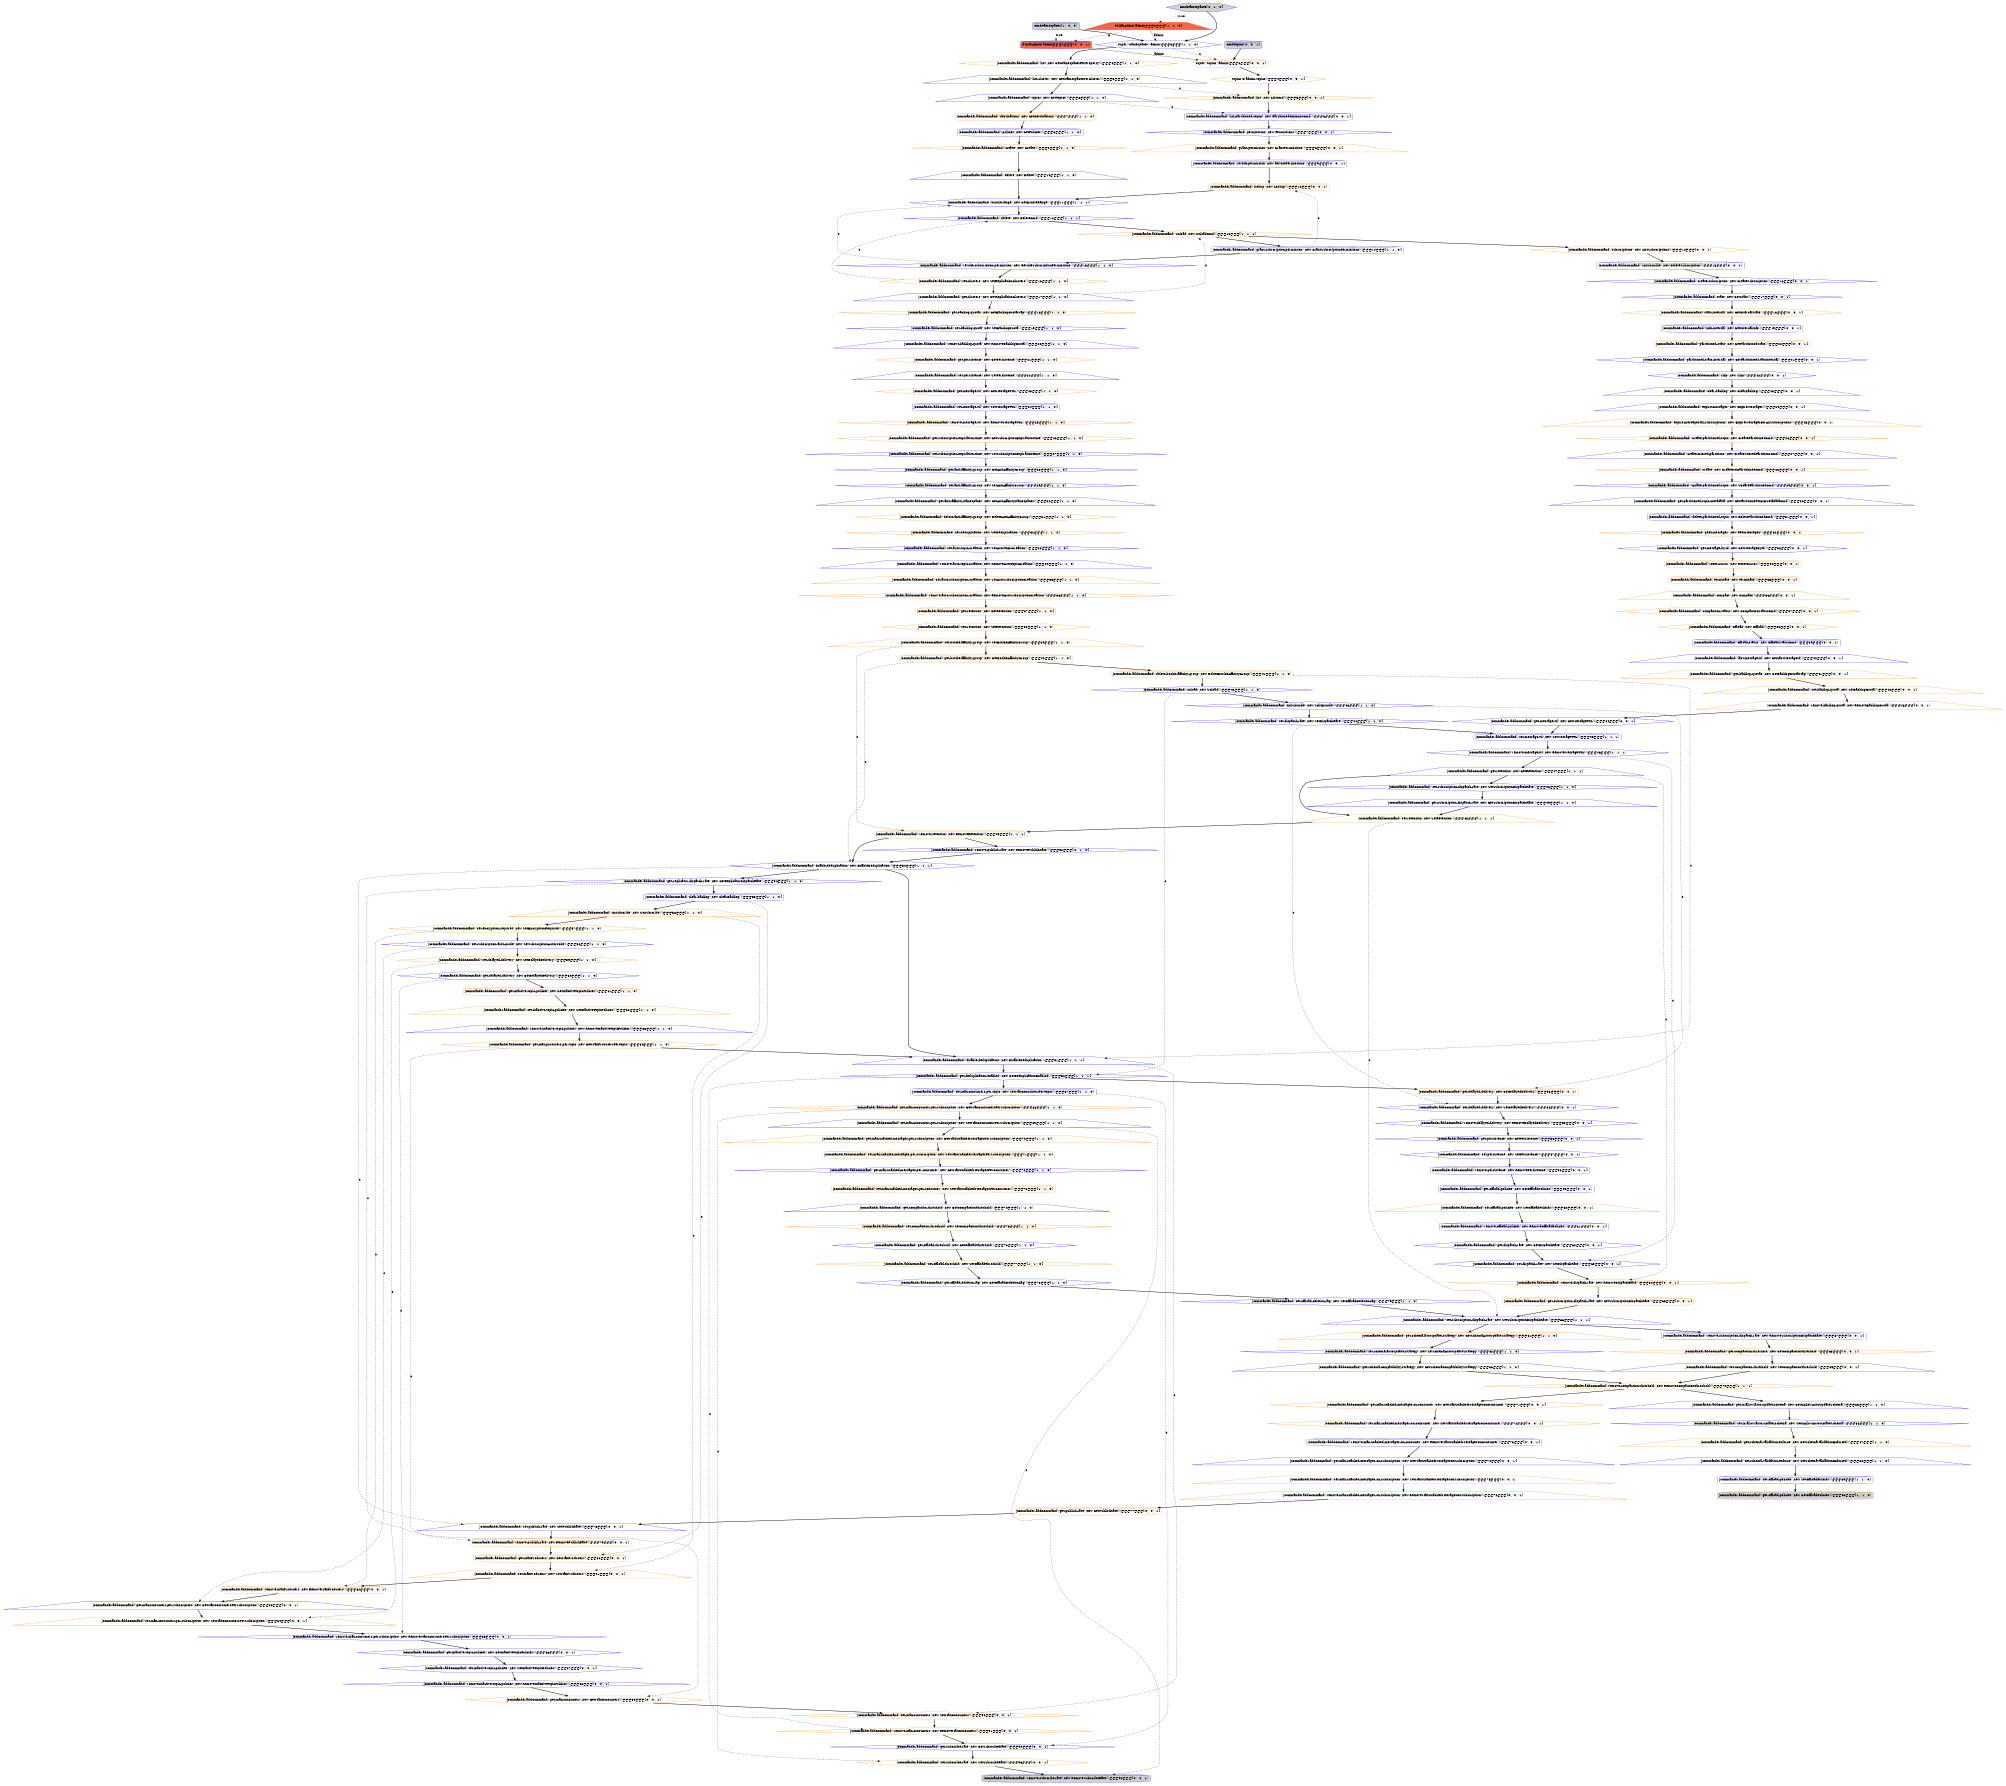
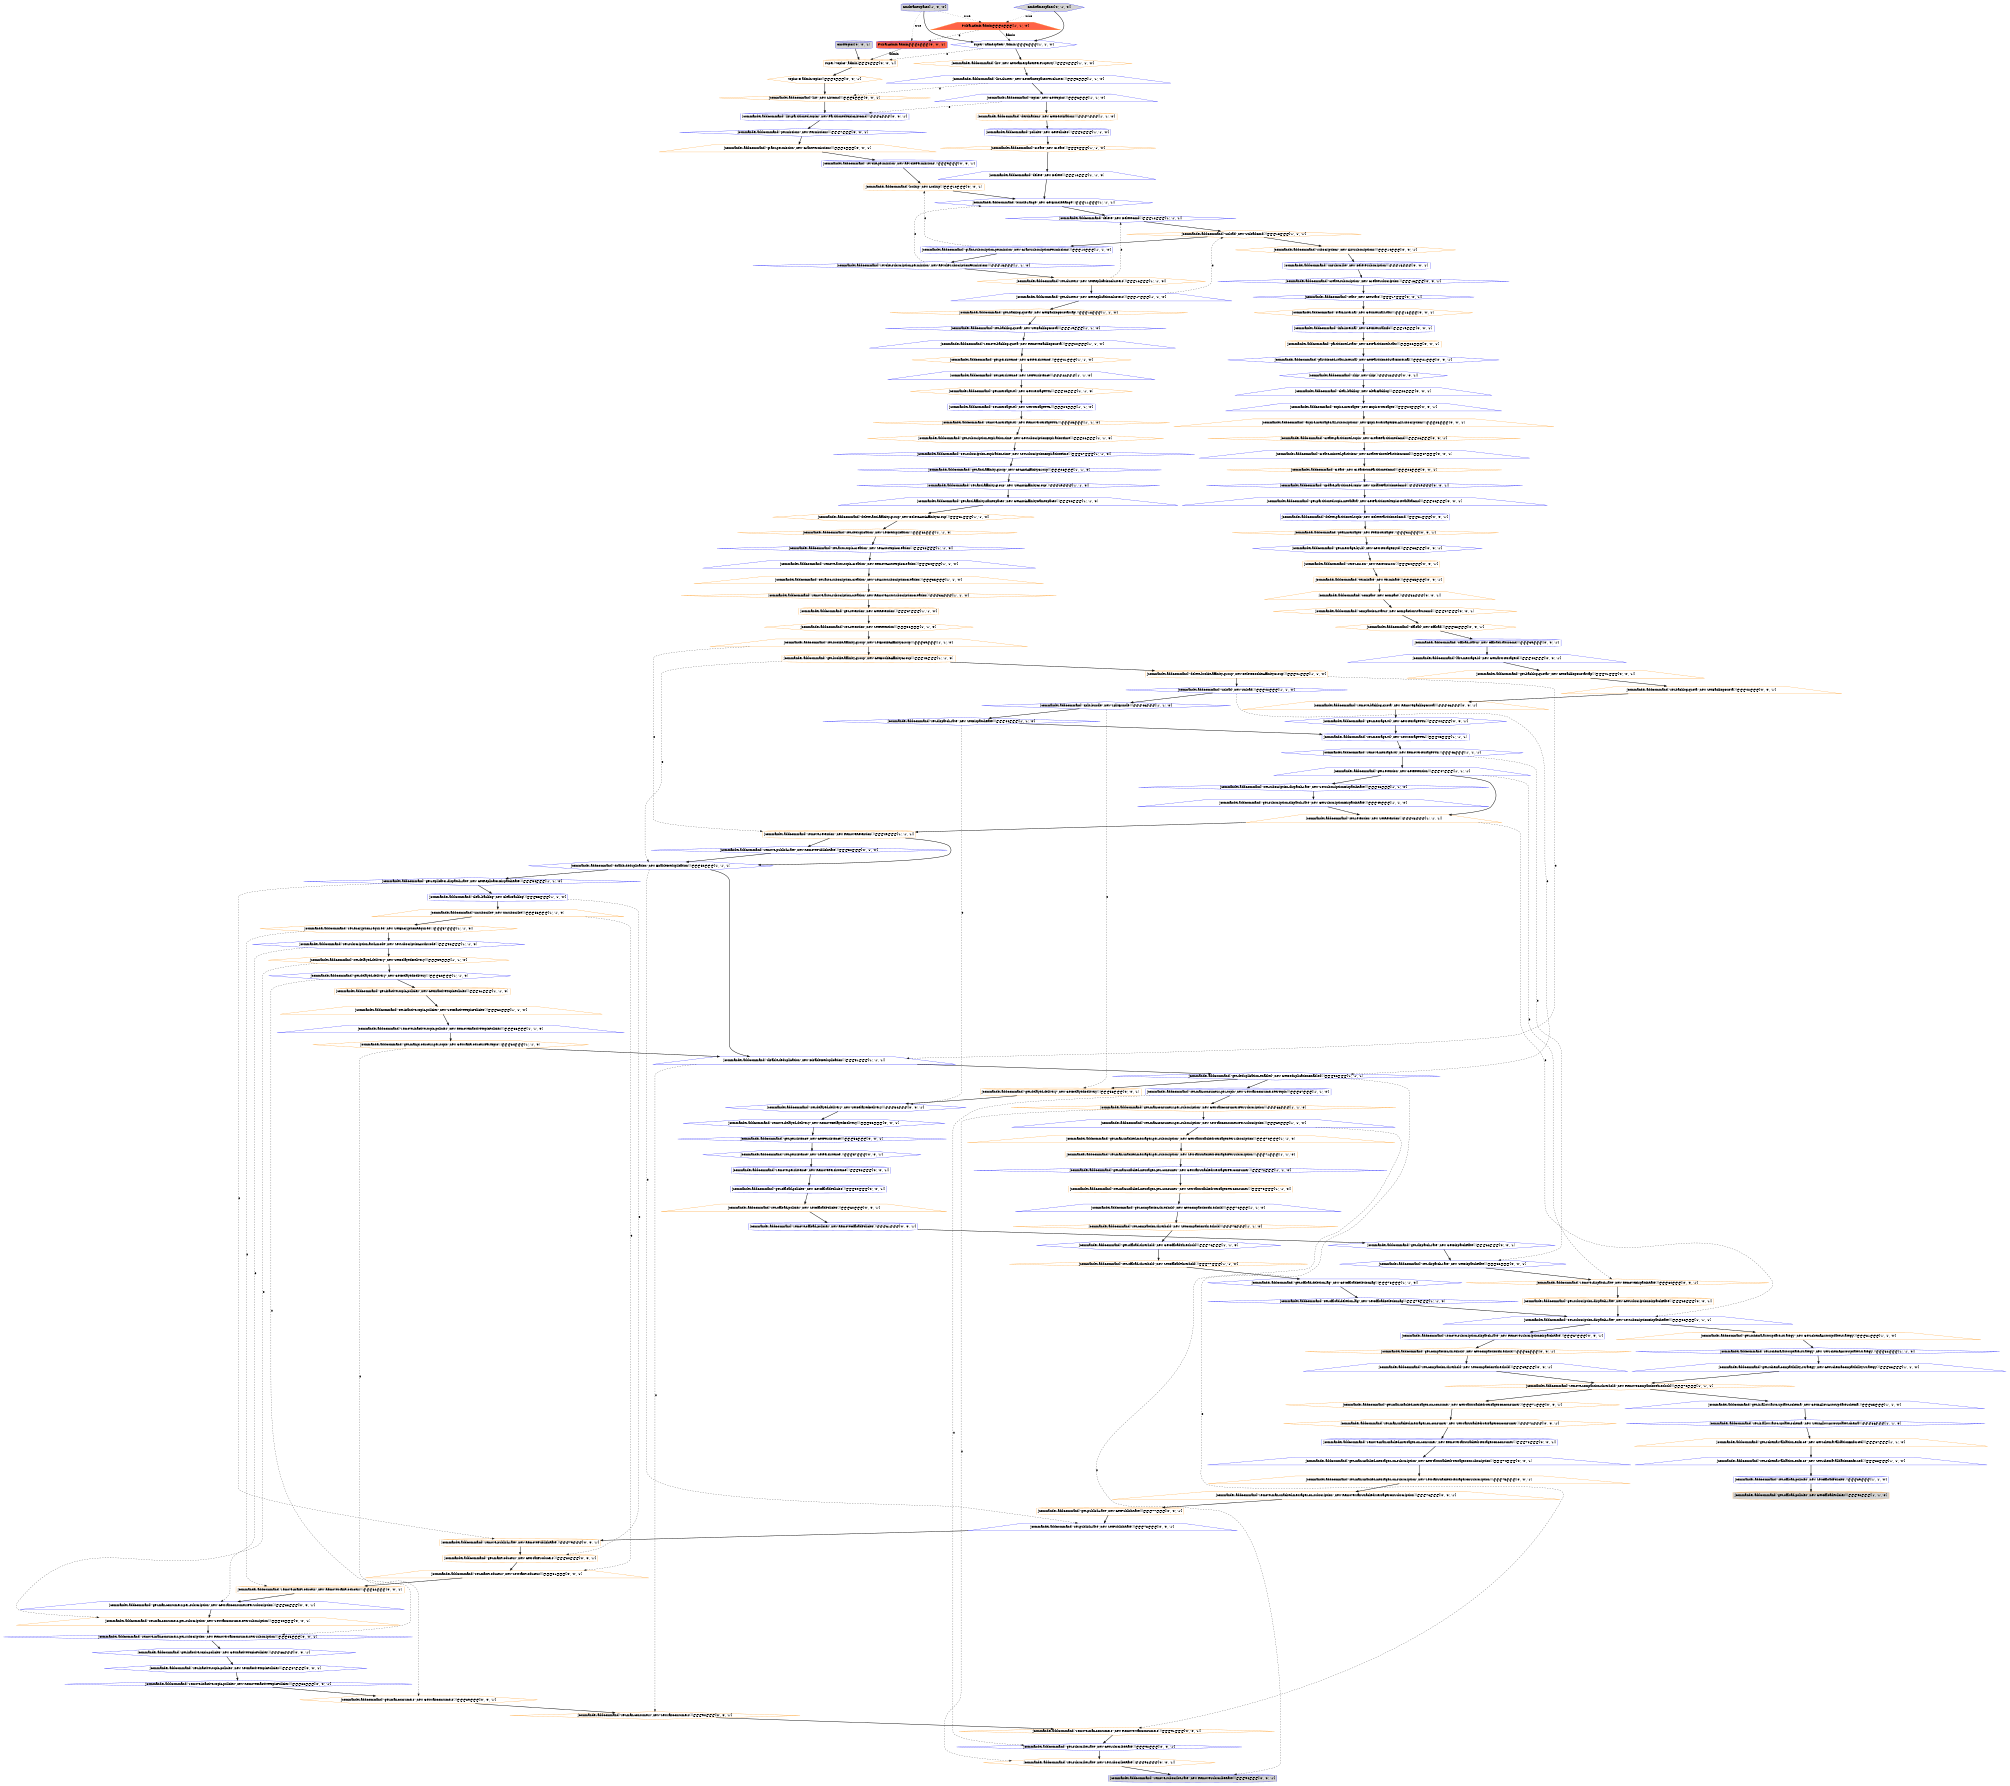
edge "CmdNamespaces['1', '0', '0']" -> "PulsarAdmin admin@@@2@@@['1', '1', '0']": added, label "true"
